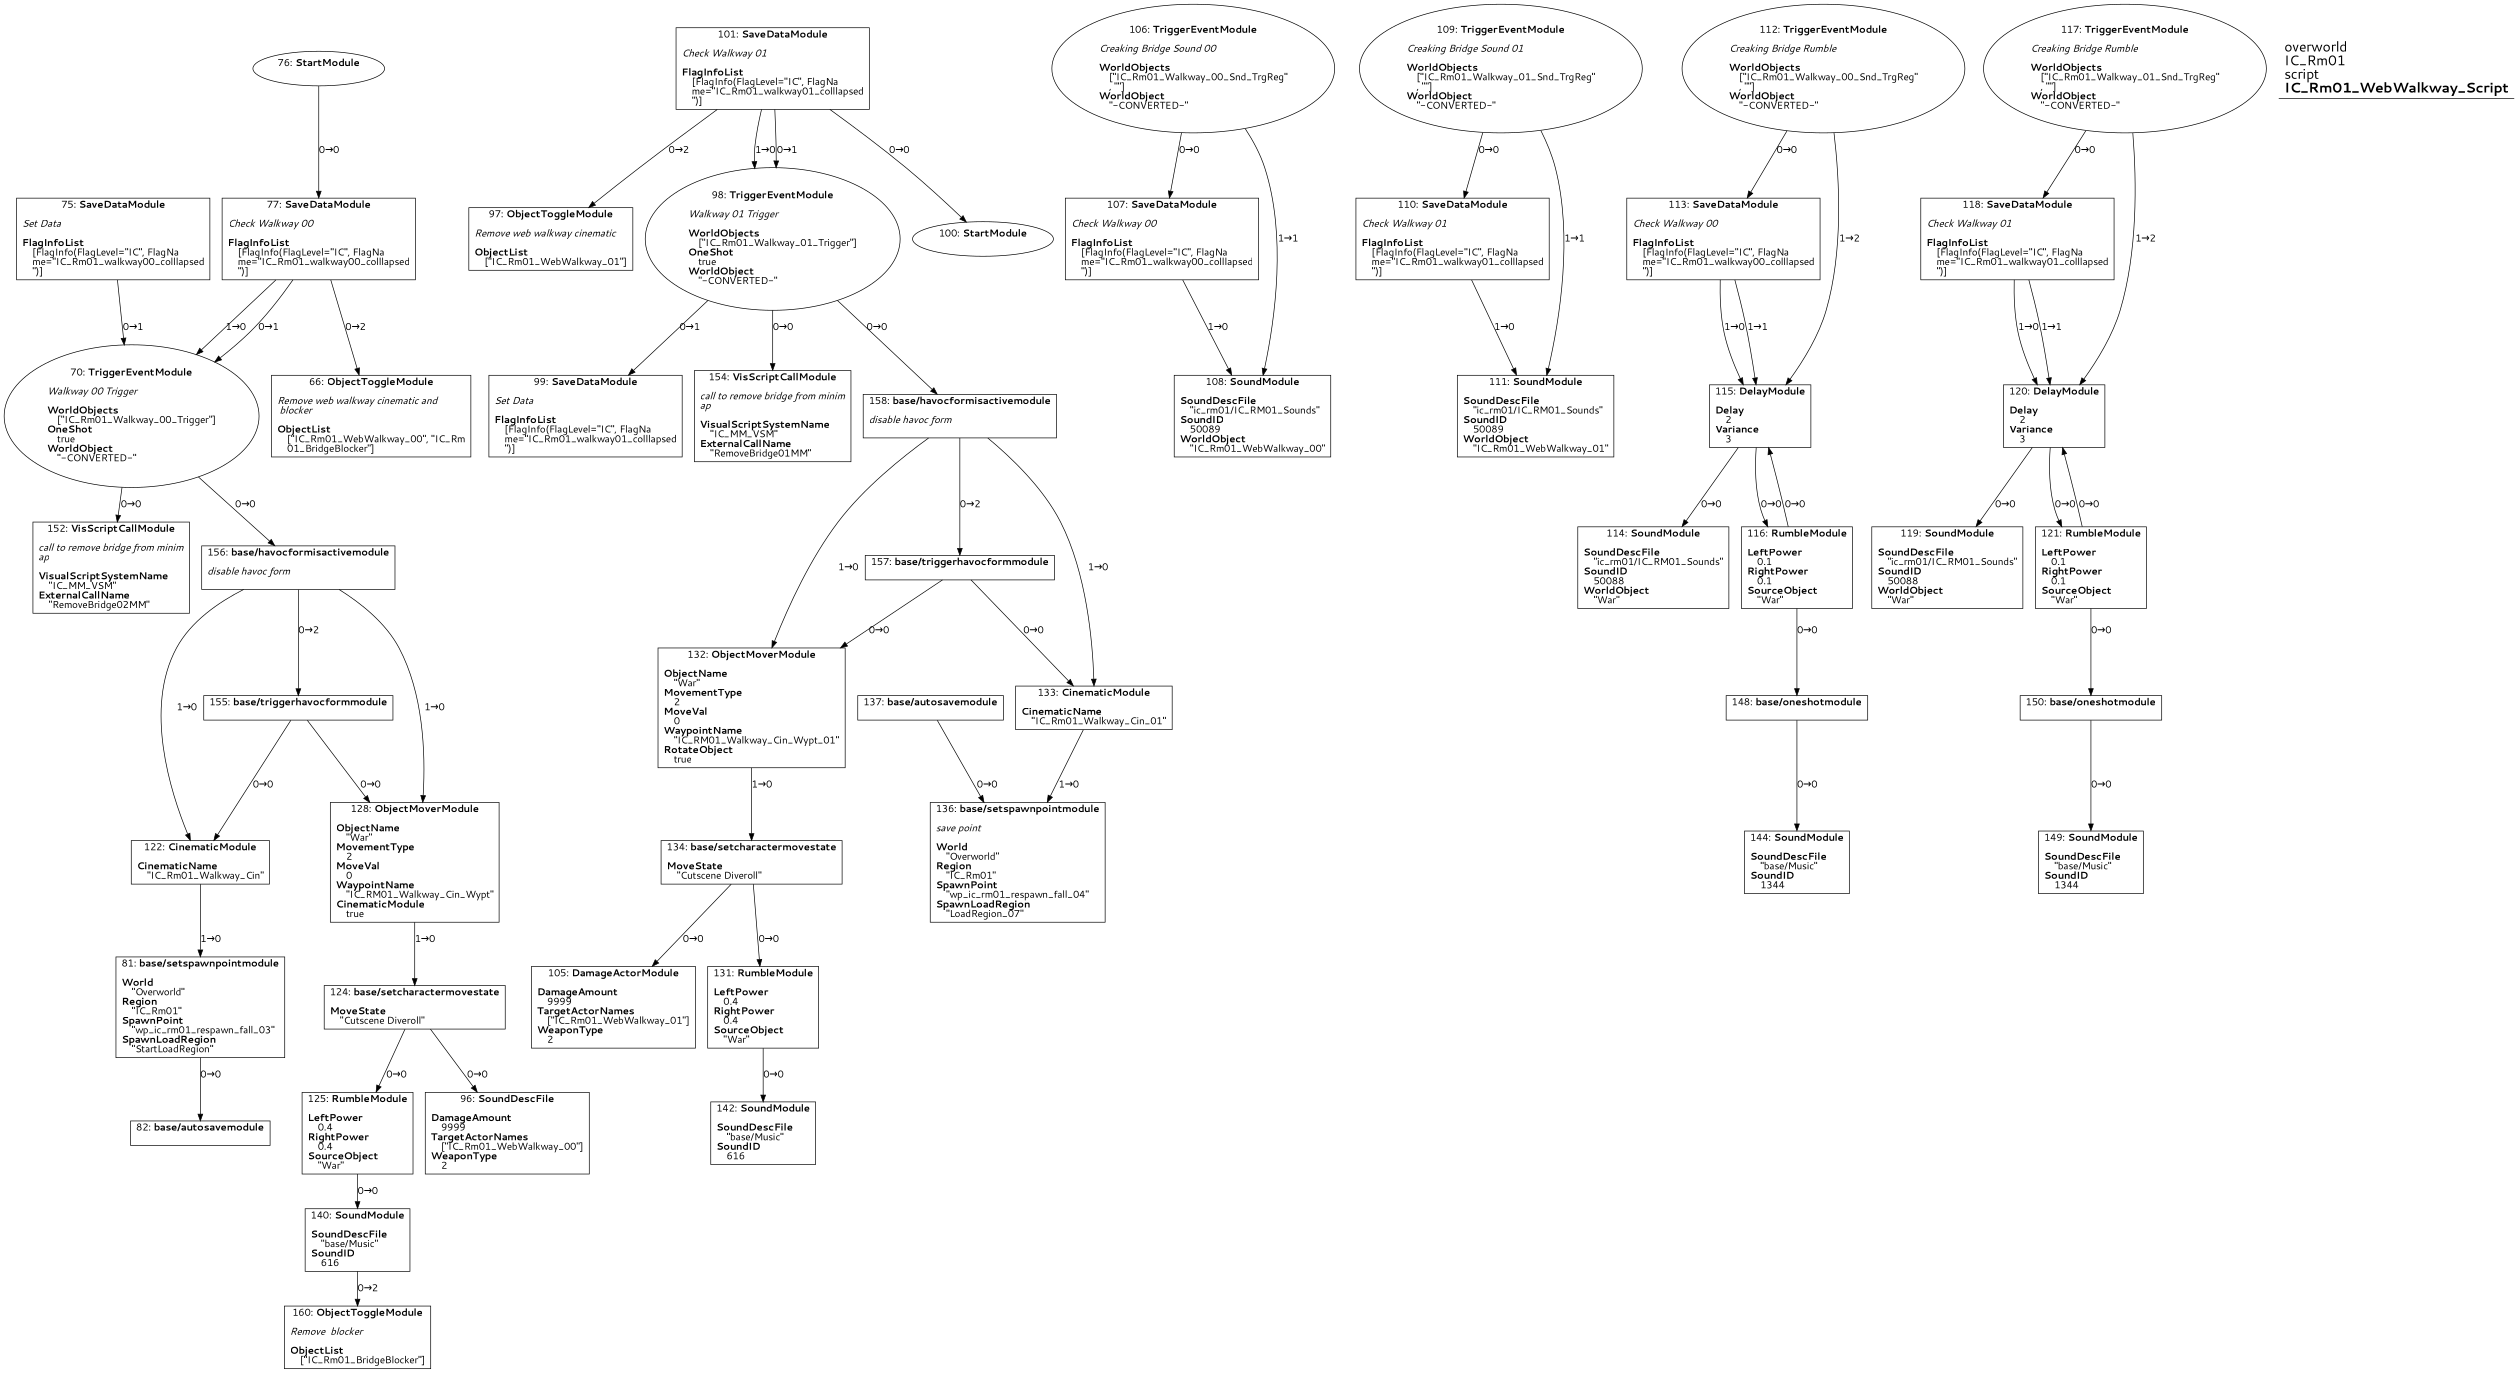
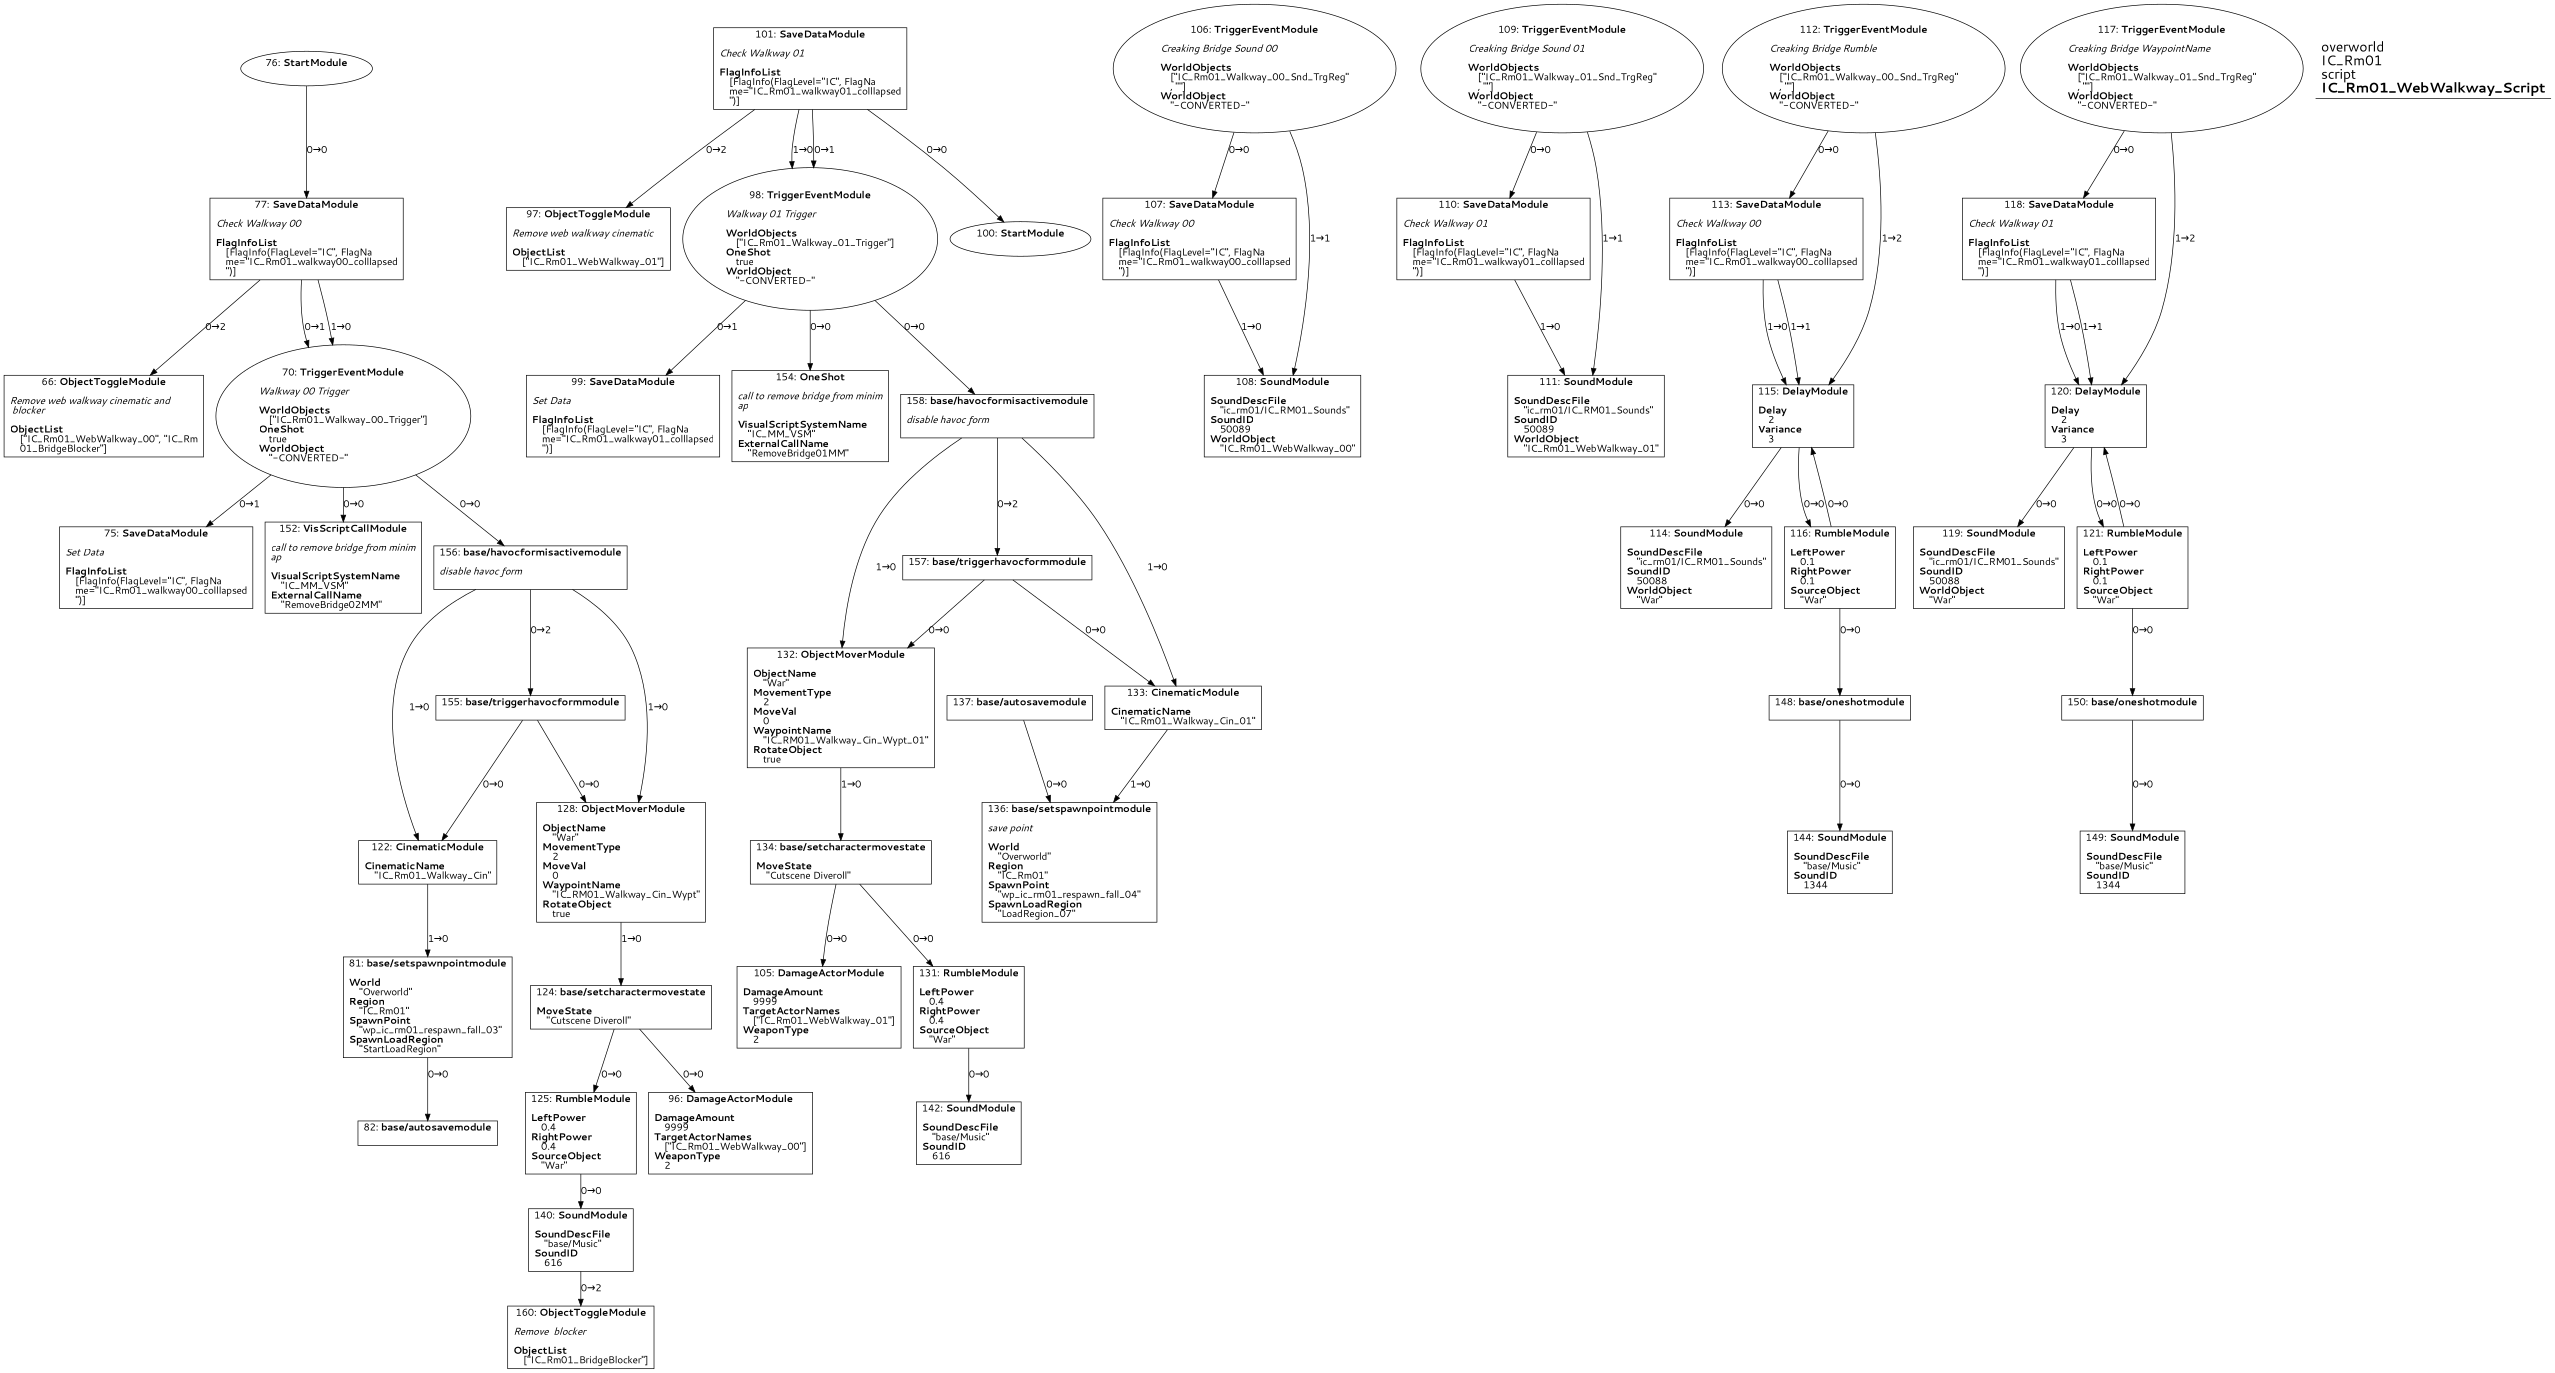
node "117:": text "Creaking Bridge Rumble" -> "Creaking Bridge WaypointName"
edge "75:" -> "70:": reversed
node "154:": text "VisScriptCallModule" -> "OneShot"
node "128:": text "CinematicModule" -> "RotateObject"
node "96:": text "SoundDescFile" -> "DamageActorModule"
